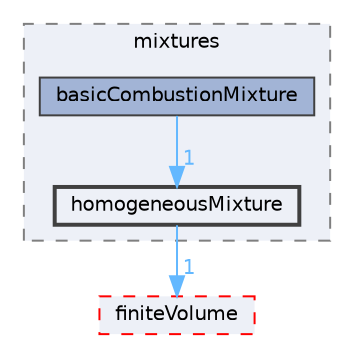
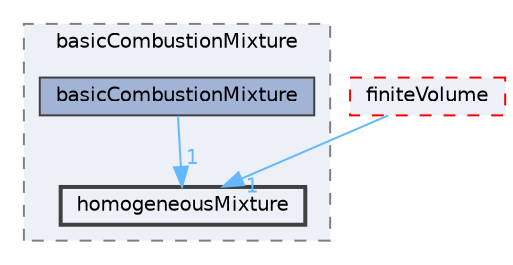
cluster "mixtures": label "mixtures" -> "basicCombustionMixture"
edge "homogeneousMixture" -> "finiteVolume": reversed
